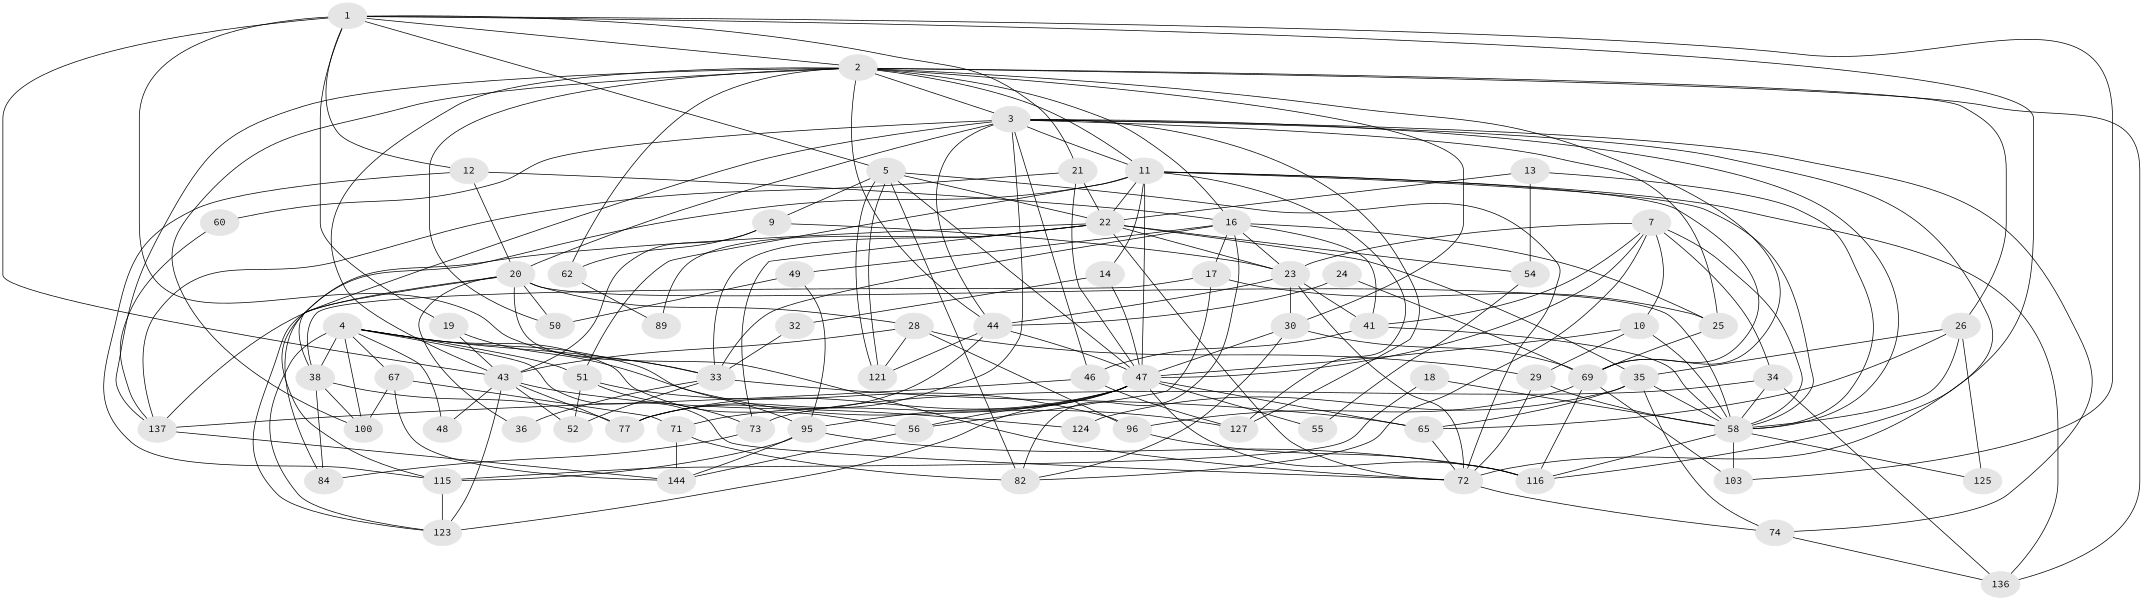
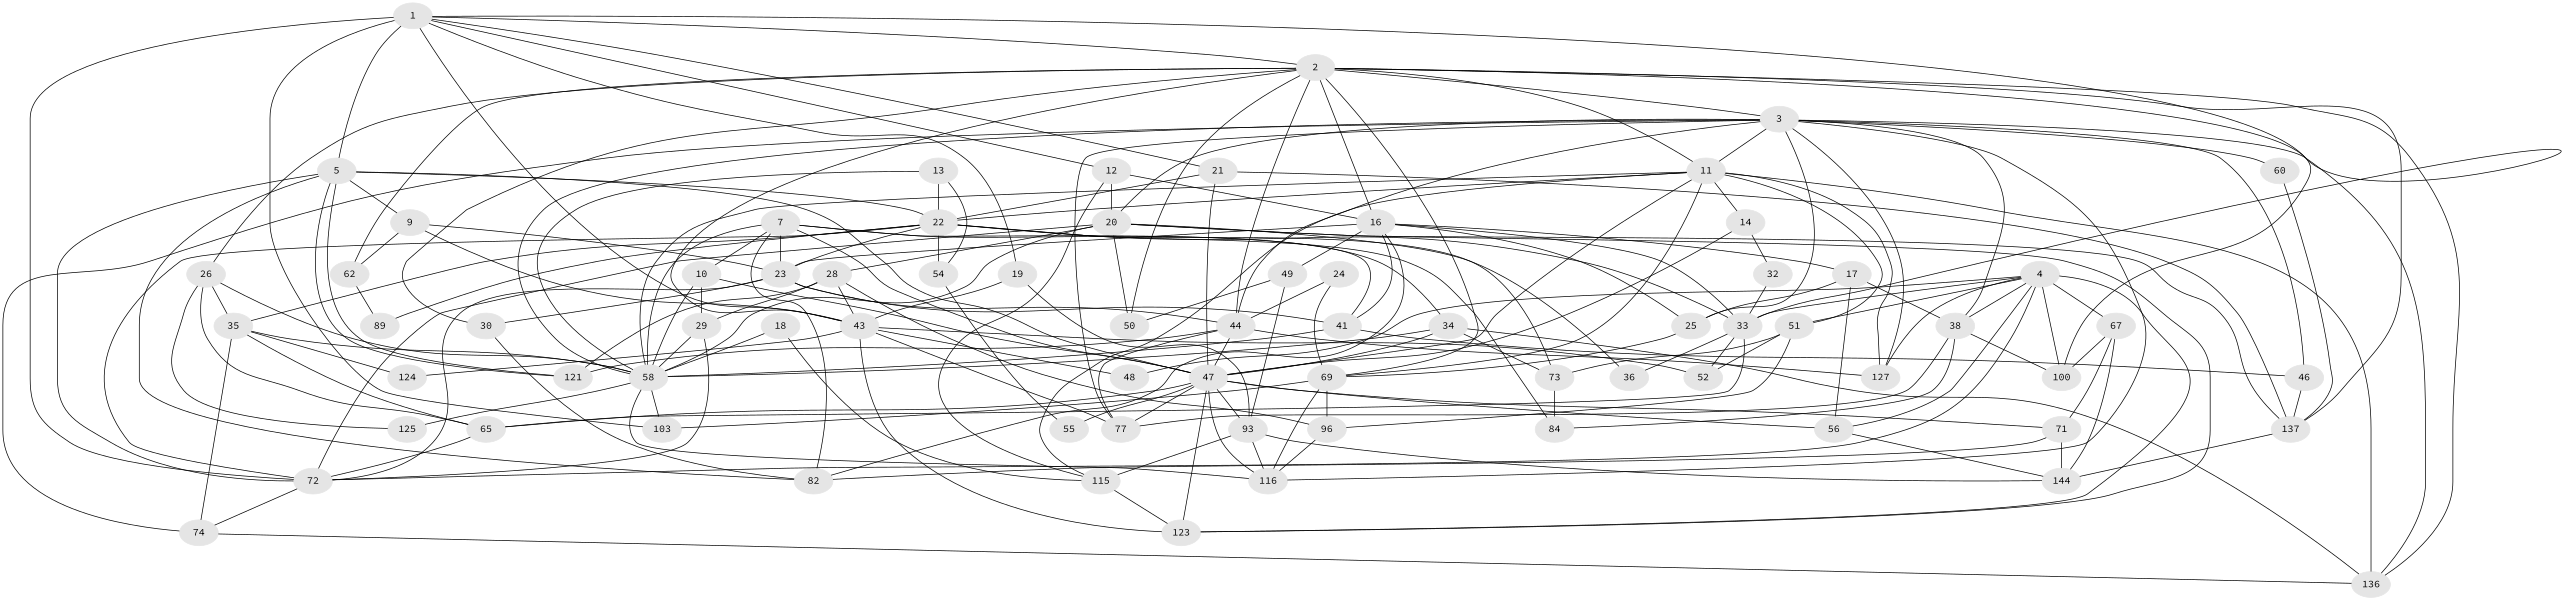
edge "3" -- "136": added
edge "30" -- "47": now "34" -- "47"
edge "30" -- "69": removed
edge "46" -- "127": now "44" -- "127"
node "95": label "95" -> "93"
